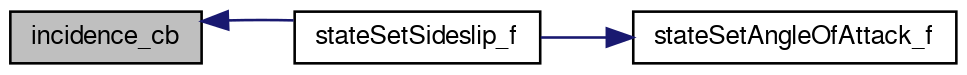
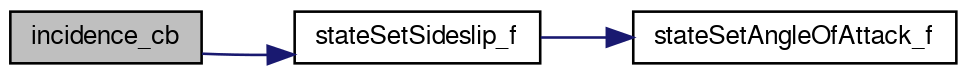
edge "stateSetSideslip_f" -> "incidence_cb": reversed
